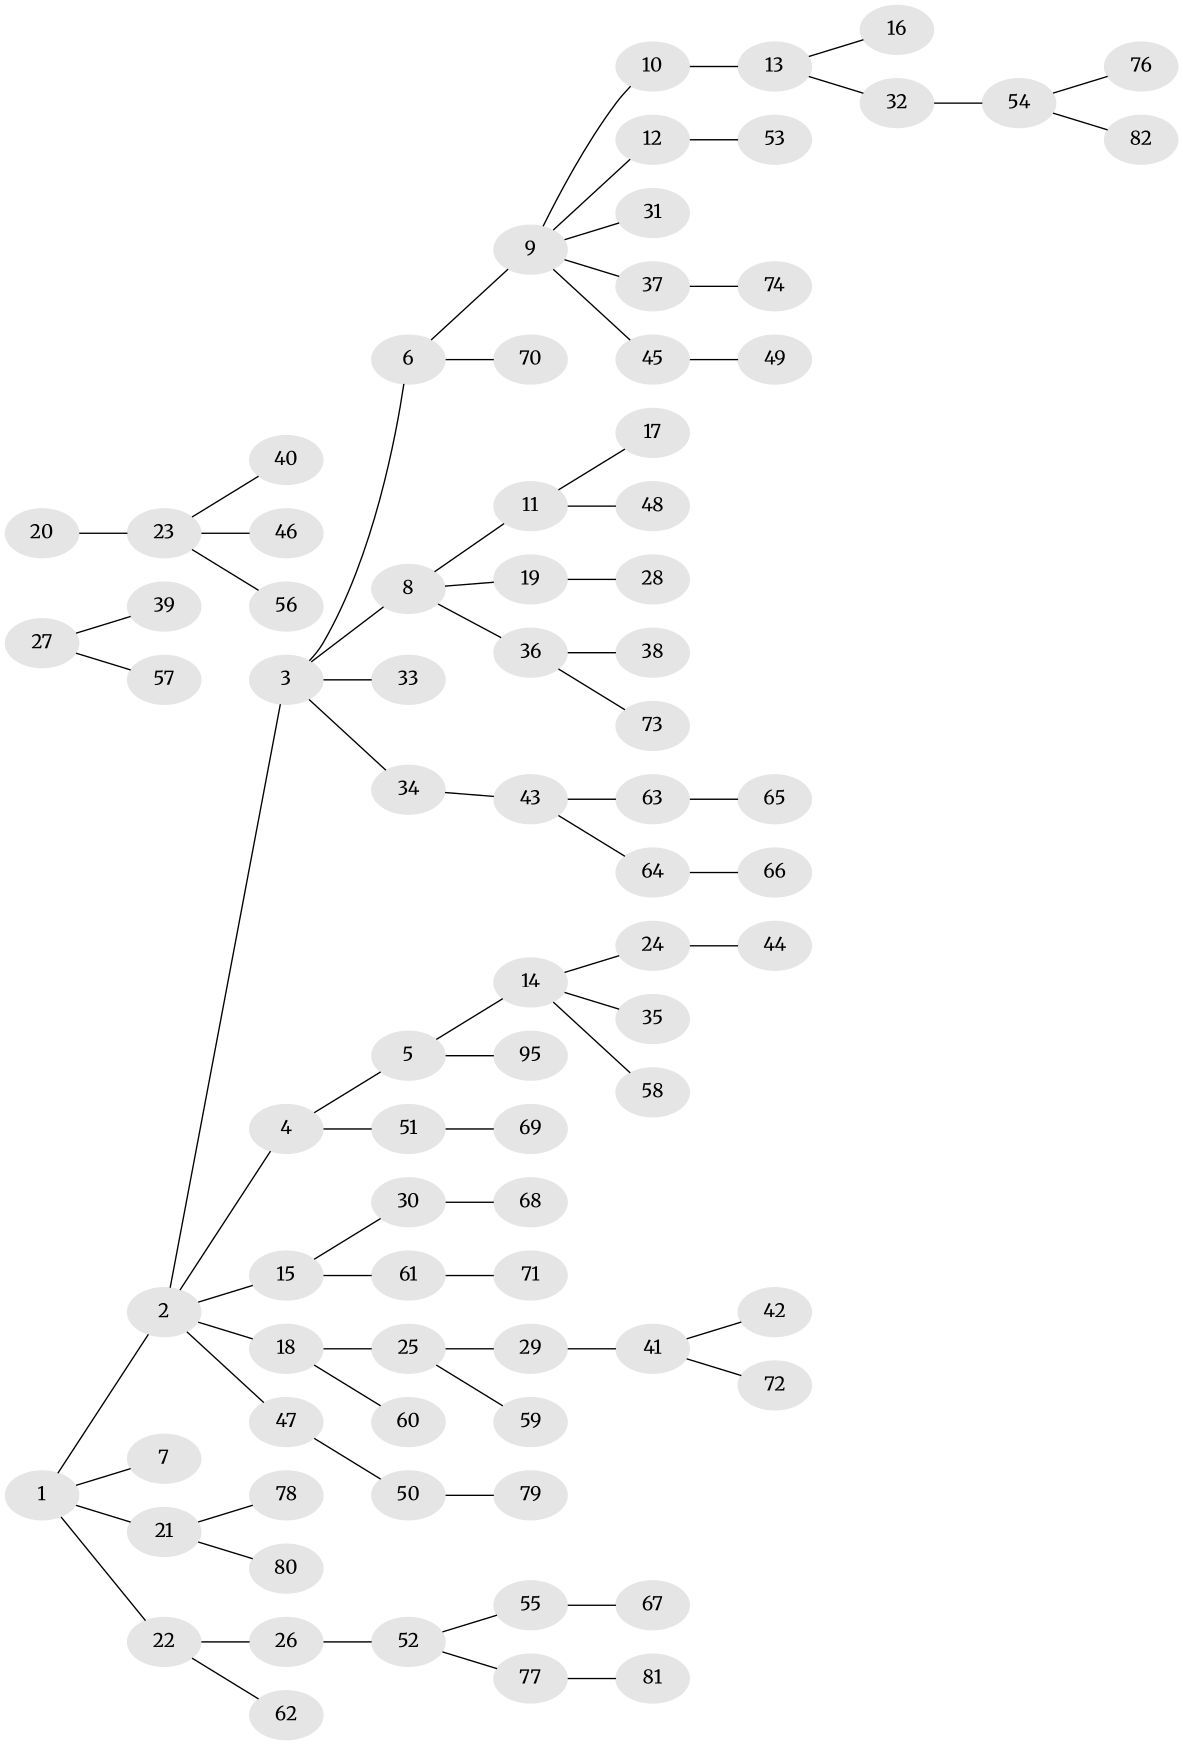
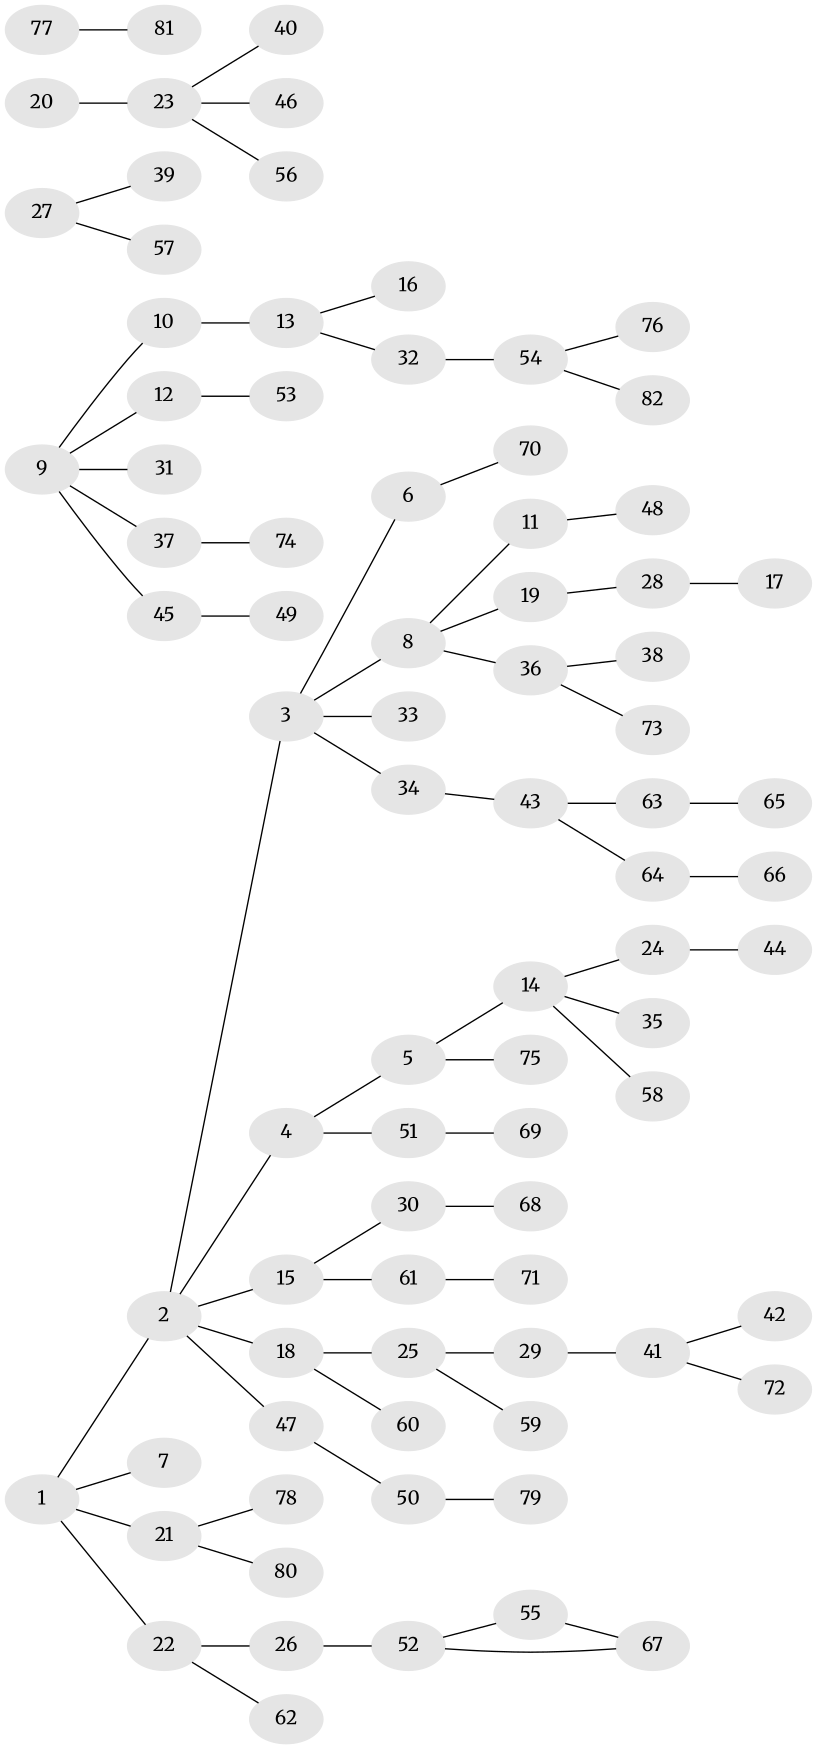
edge "9" -- "6": removed
edge "17" -- "11": now "17" -- "28"
node "95": label "95" -> "75"
edge "52" -- "77": now "52" -- "67"
